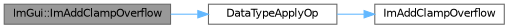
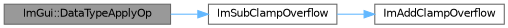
node "ImGui::ImAddClampOverflow": label "ImGui::ImAddClampOverflow" -> "ImGui::DataTypeApplyOp"
node "DataTypeApplyOp": label "DataTypeApplyOp" -> "ImSubClampOverflow"
